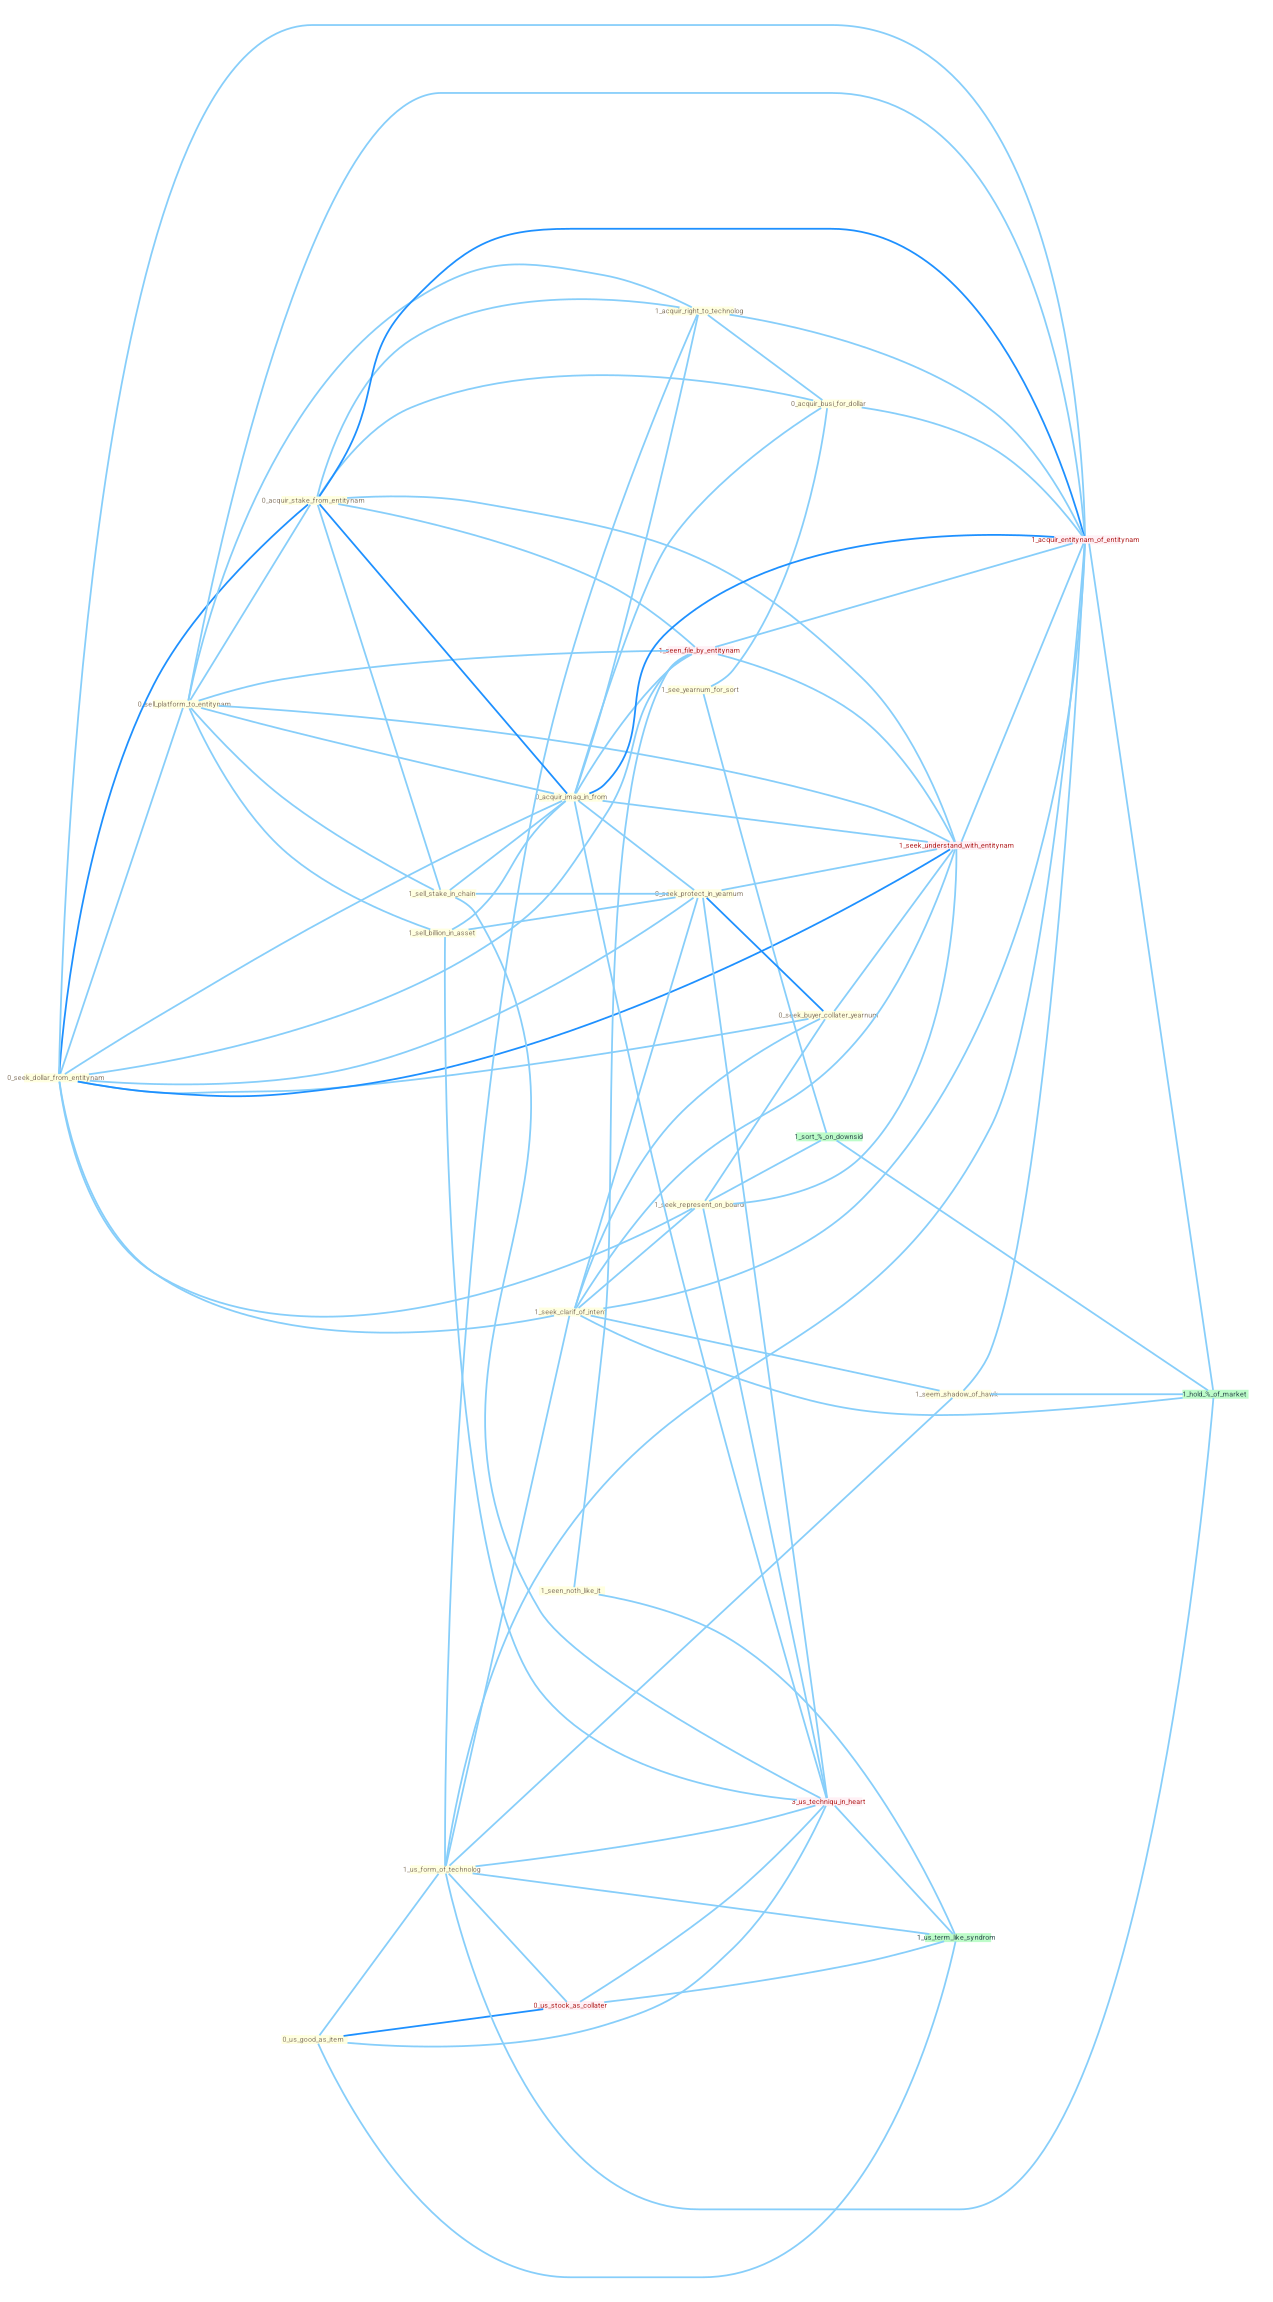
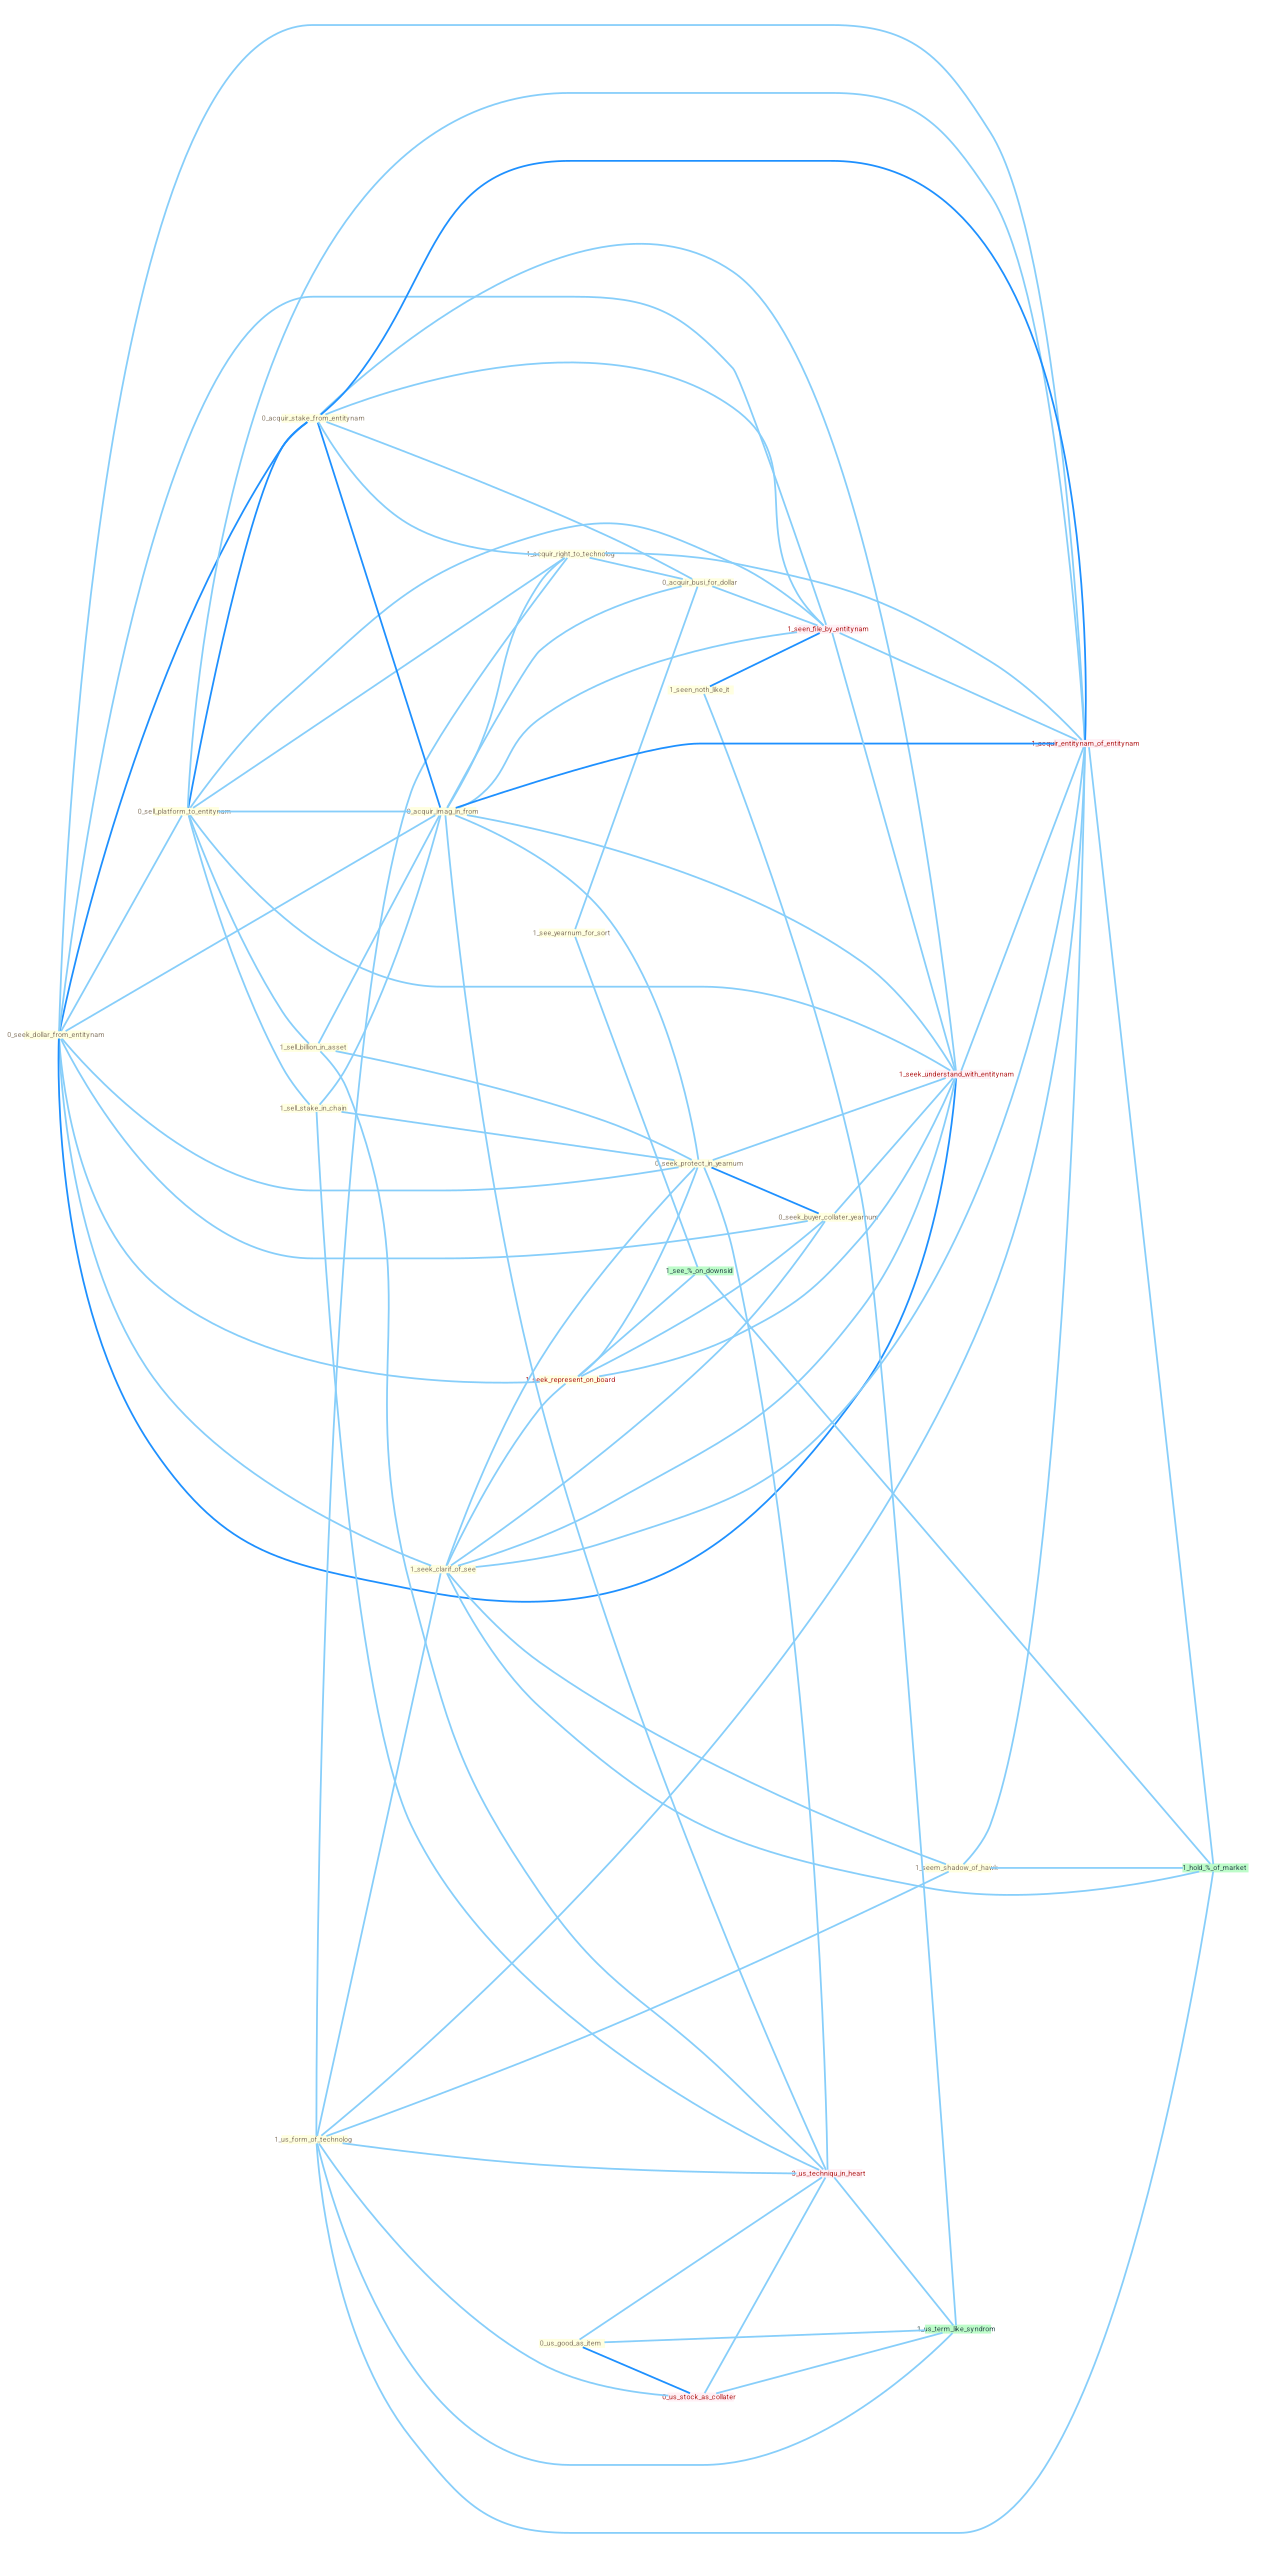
edge "0_acquir_busi_for_dollar" -- "1_acquir_entitynam_of_entitynam": now "0_acquir_busi_for_dollar" -- "1_seen_file_by_entitynam"
edge "0_acquir_stake_from_entitynam" -- "0_sell_platform_to_entitynam": color #87cefa -> #1e90ff
edge "0_acquir_stake_from_entitynam" -- "1_sell_stake_in_chain": removed
edge "1_seen_file_by_entitynam" -- "1_seen_noth_like_it": color #87cefa -> #1e90ff
node "1_sort_%_on_downsid": label "1_sort_%_on_downsid" -> "1_see_%_on_downsid"
node "1_seek_represent_on_board": fontcolor #8b7d6b -> #b22222
node "1_seek_clarif_of_intent": label "1_seek_clarif_of_intent" -> "1_seek_clarif_of_see"
edge "1_seek_represent_on_board" -- "3_us_techniqu_in_heart": now "1_seek_represent_on_board" -- "0_seek_protect_in_yearnum"
edge "1_us_form_of_technolog" -- "0_us_good_as_item": removed
